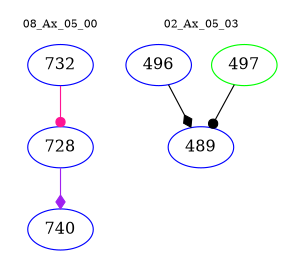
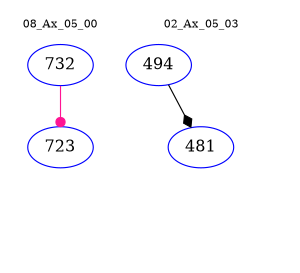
node "496": label "496" -> "494"
node "497": removed
node "728": label "728" -> "723"
node "489": label "489" -> "481"
node "740": removed
